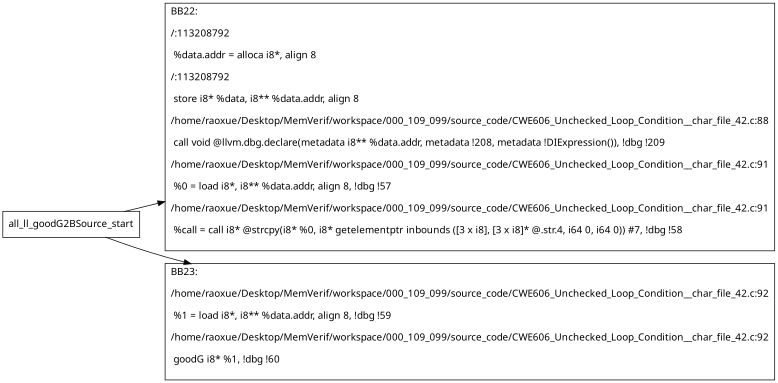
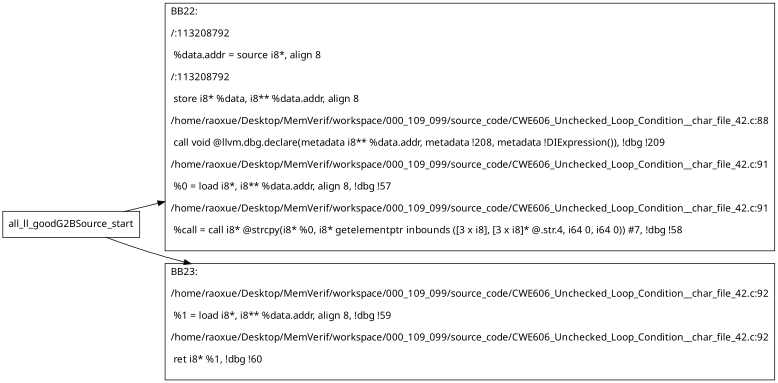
node "BB22:": text "%data.addr = alloca i8*, align 8" -> "%data.addr = source i8*, align 8"
node "BB23:": text "goodG i8* %1, !dbg !60" -> "ret i8* %1, !dbg !60"
